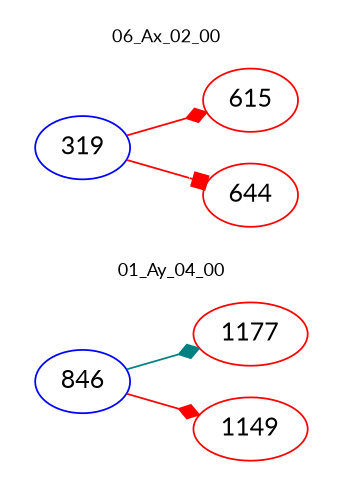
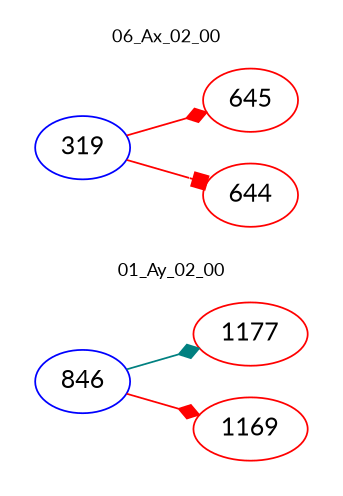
node "615": label "615" -> "645"
cluster "01_Ay_04_00": label "01_Ay_04_00" -> "01_Ay_02_00"
node "1149": label "1149" -> "1169"
